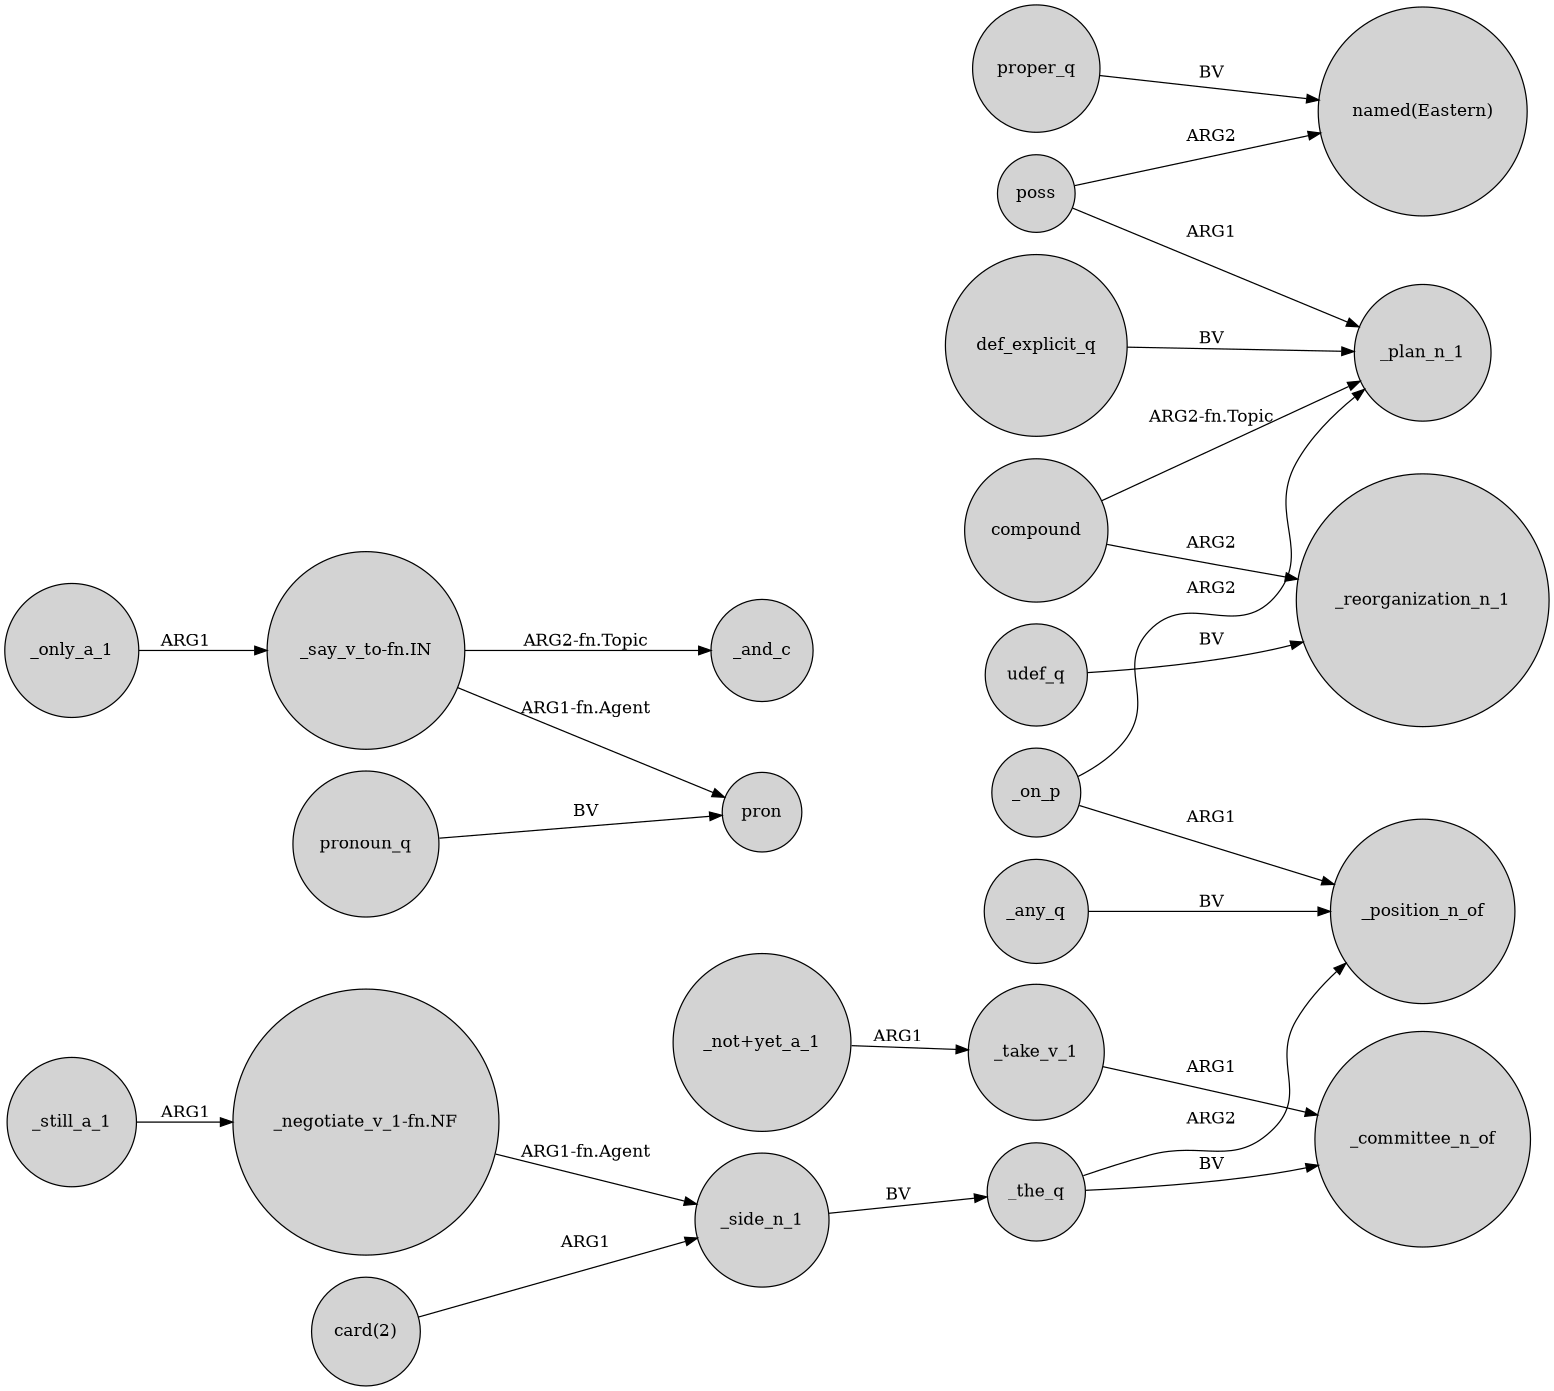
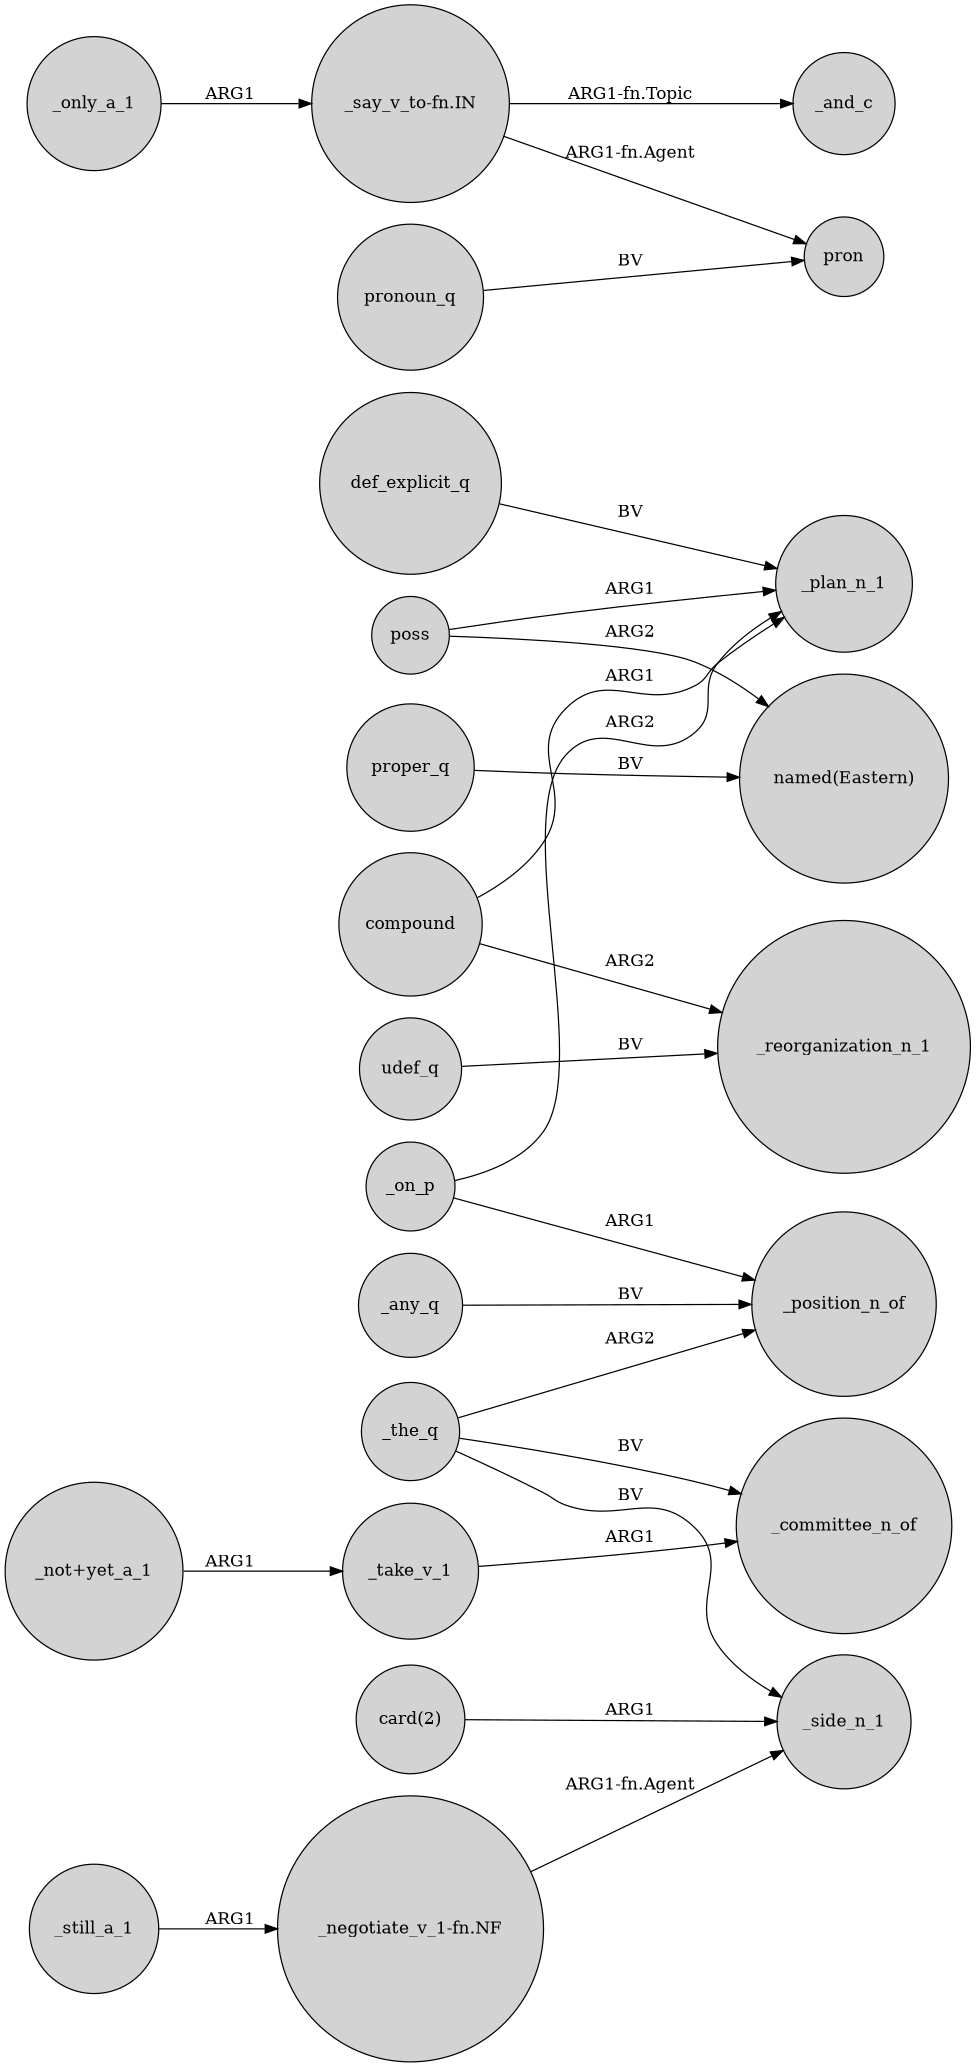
edge "compound" -> "_plan_n_1": label "ARG2-fn.Topic" -> "ARG1"
edge "_say_v_to-fn.IN" -> "_and_c": label "ARG2-fn.Topic" -> "ARG1-fn.Topic"
edge "_side_n_1" -> "_the_q": reversed
